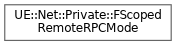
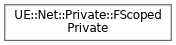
node "UE::Net::Private::FScoped RemoteRPCMode": label "UE::Net::Private::FScoped RemoteRPCMode" -> "UE::Net::Private::FScoped Private"
